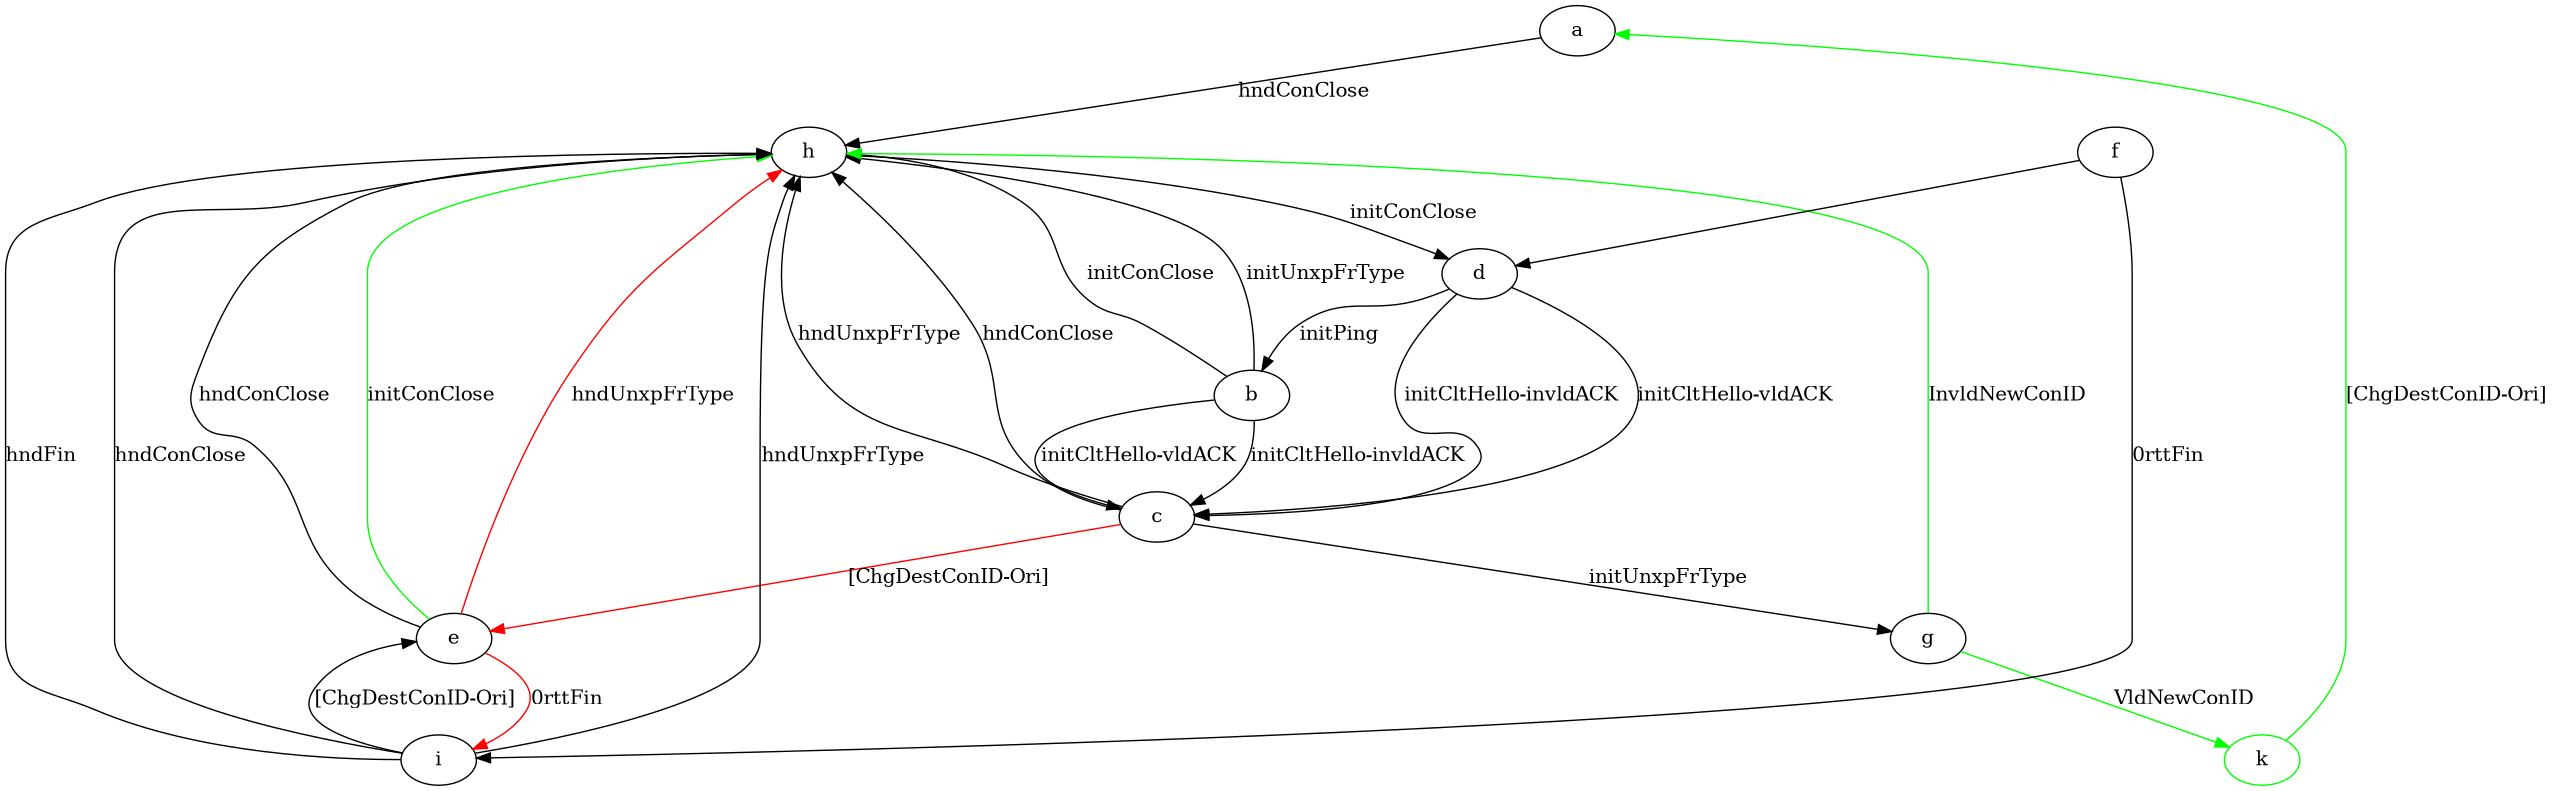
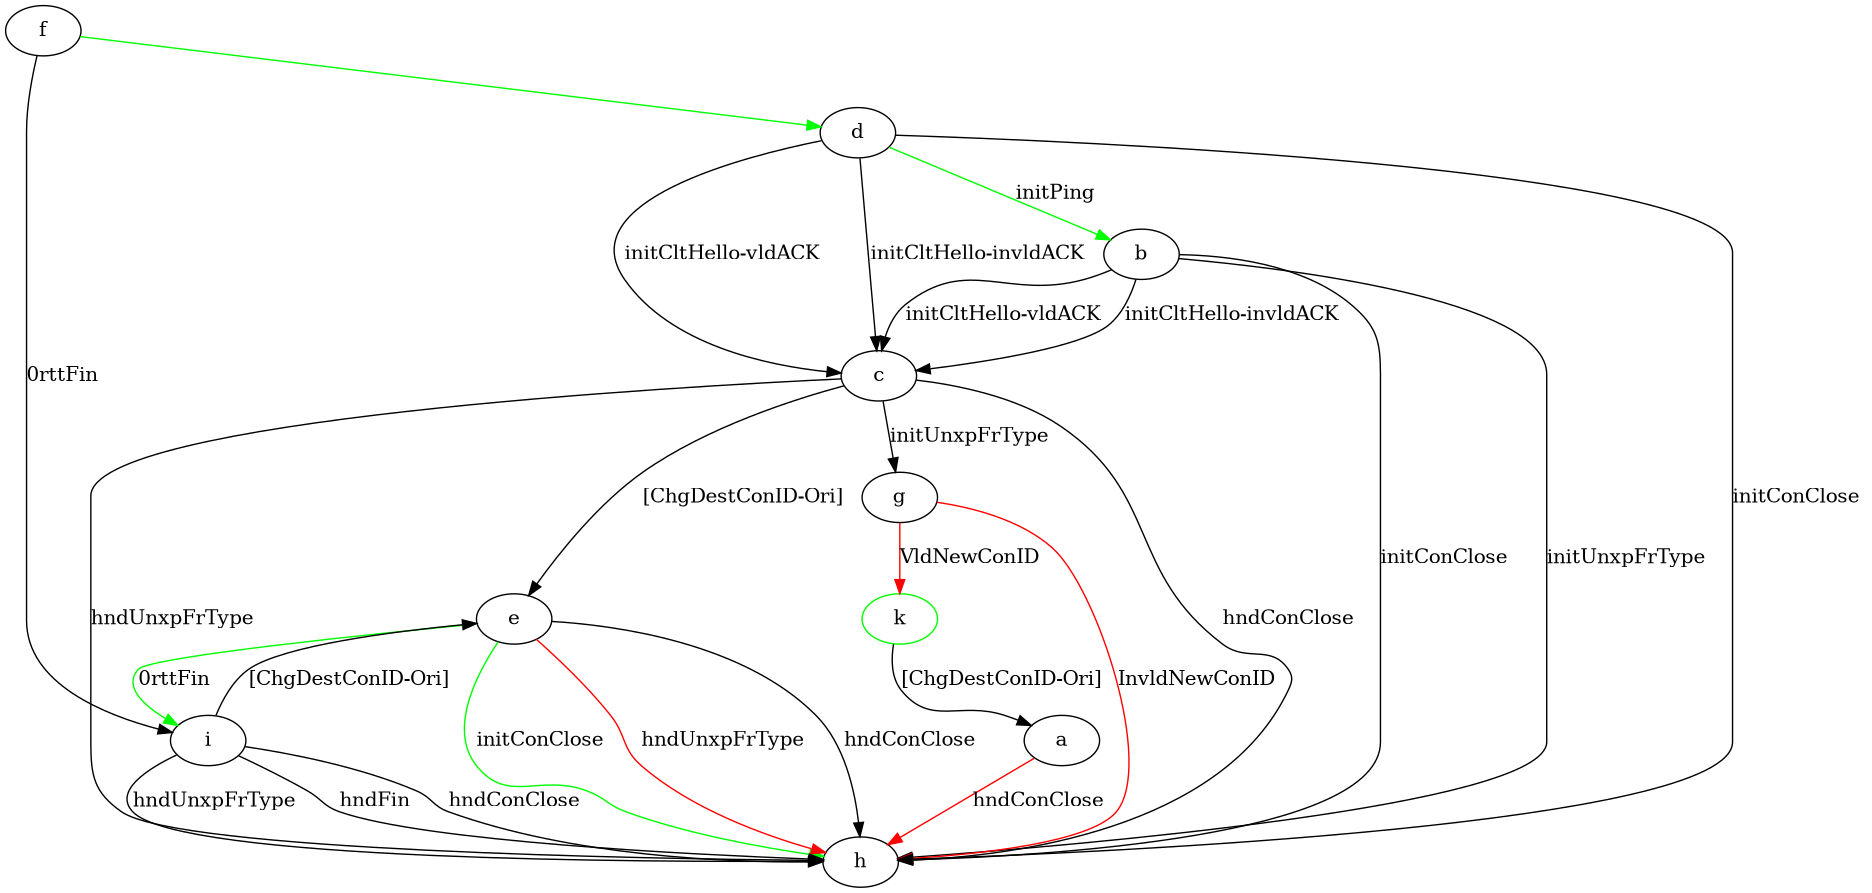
edge "a" -> "h": color black -> red
edge "k" -> "a": color green -> black
edge "g" -> "h": color green -> red
edge "h" -> "d": reversed
edge "f" -> "d": color black -> green
edge "d" -> "b": color black -> green
edge "c" -> "e": color red -> black
edge "g" -> "k": color green -> red
edge "e" -> "i": color red -> green
